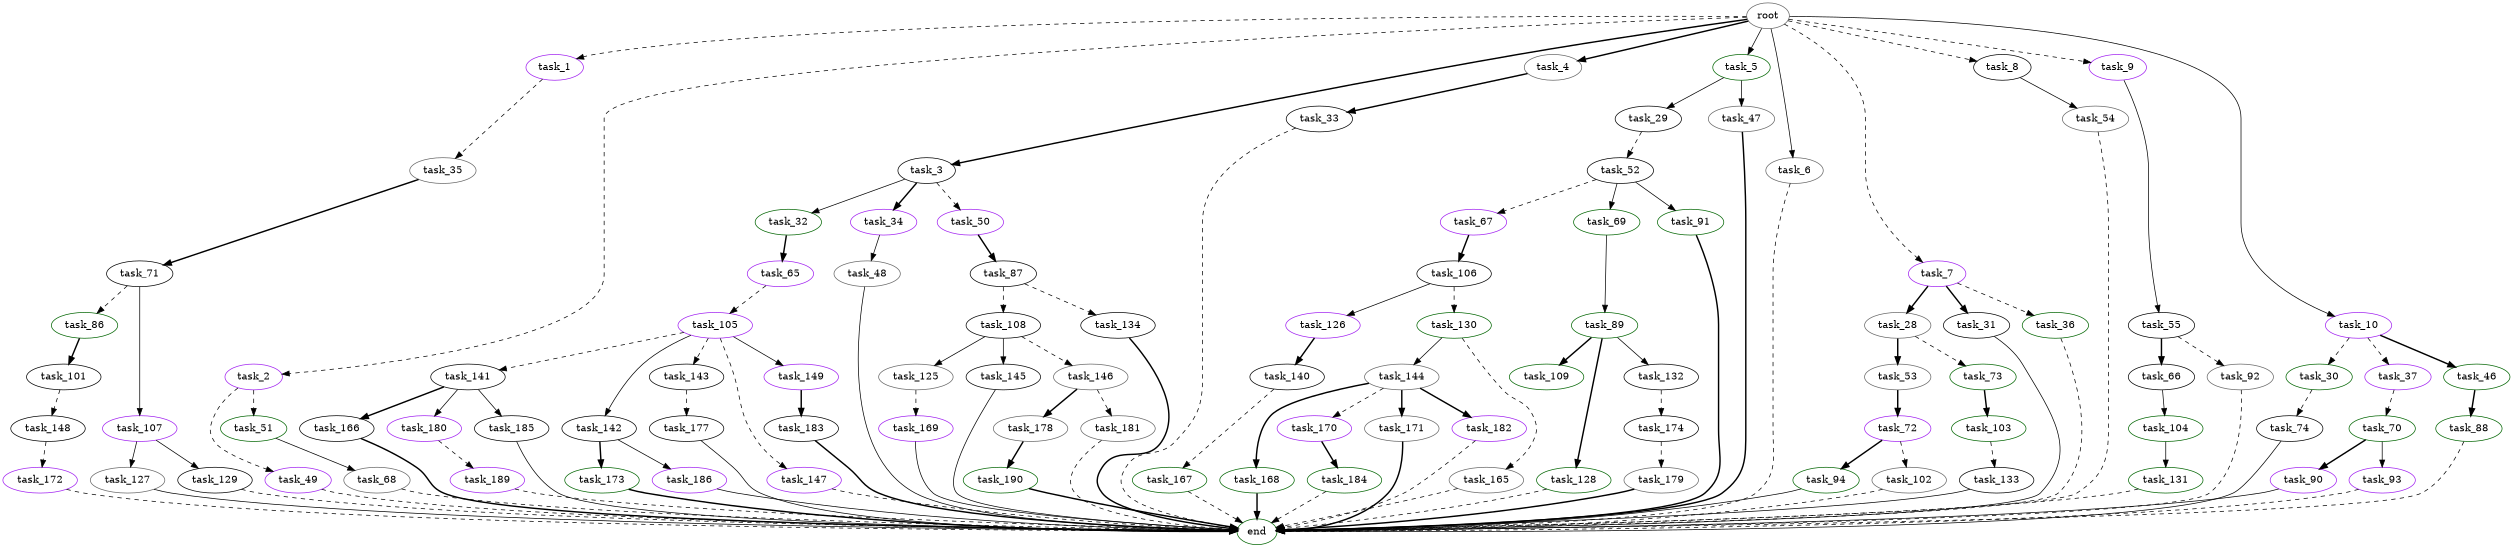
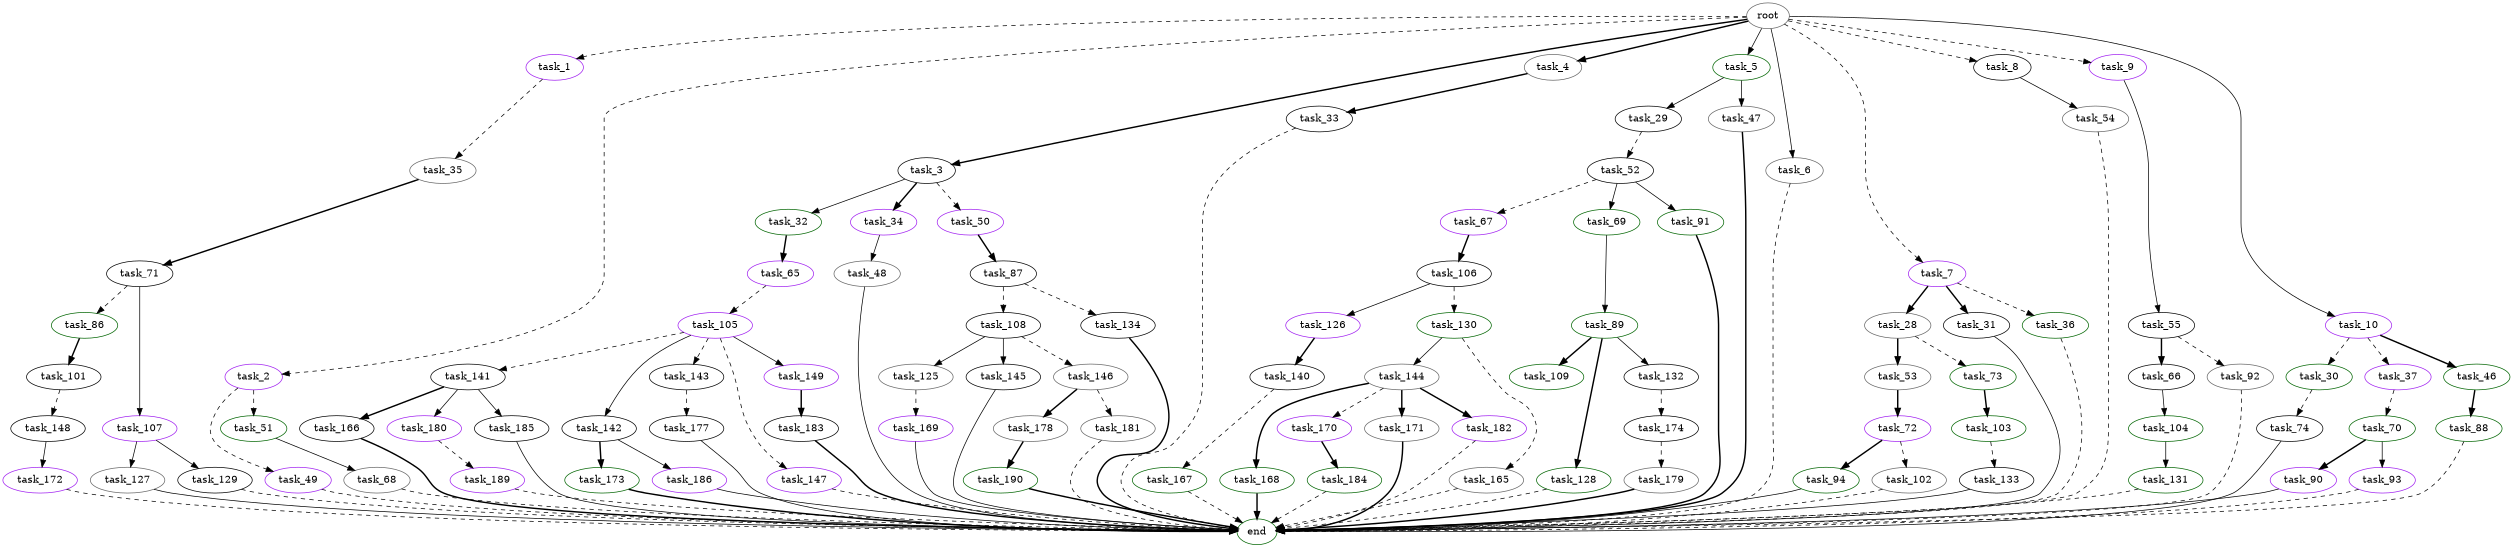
edge "task_148" -> "task_172": style dashed -> solid
